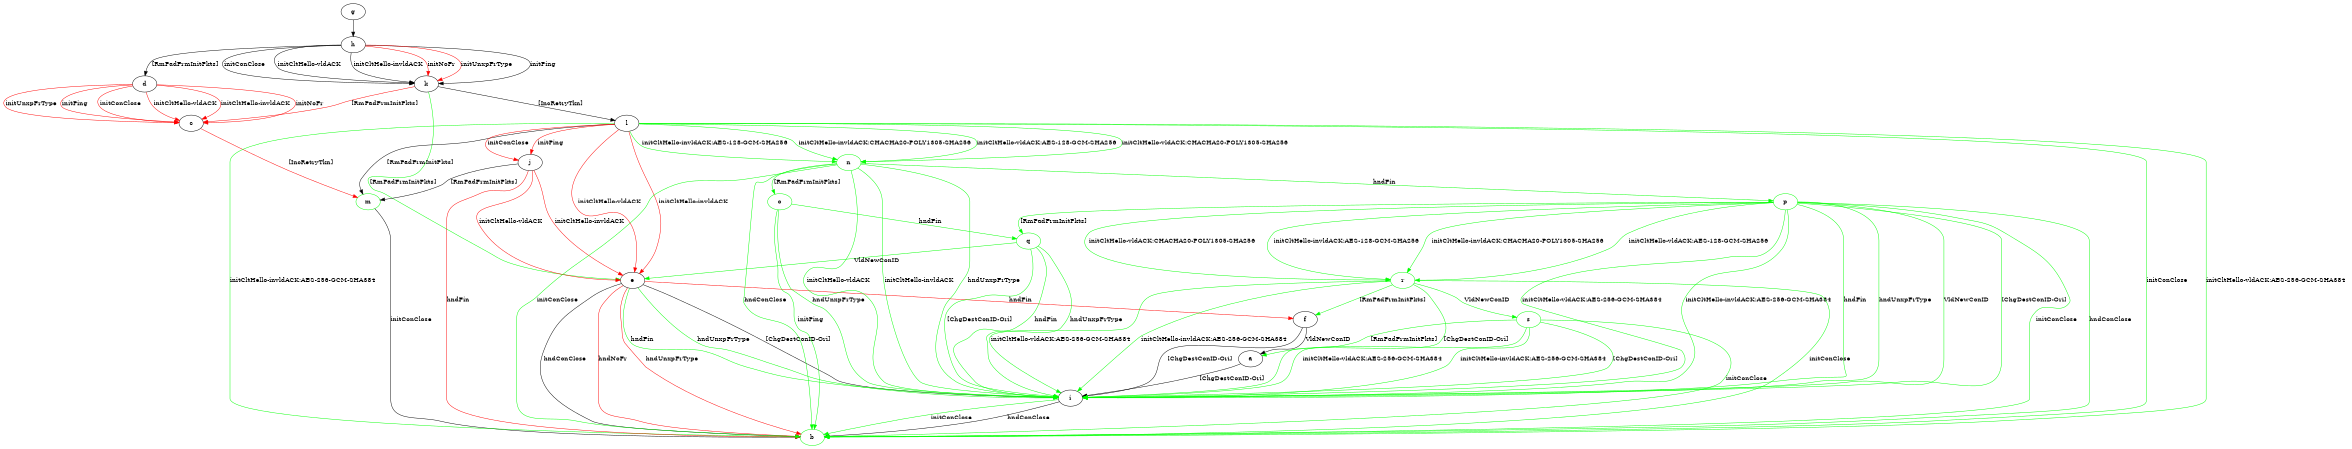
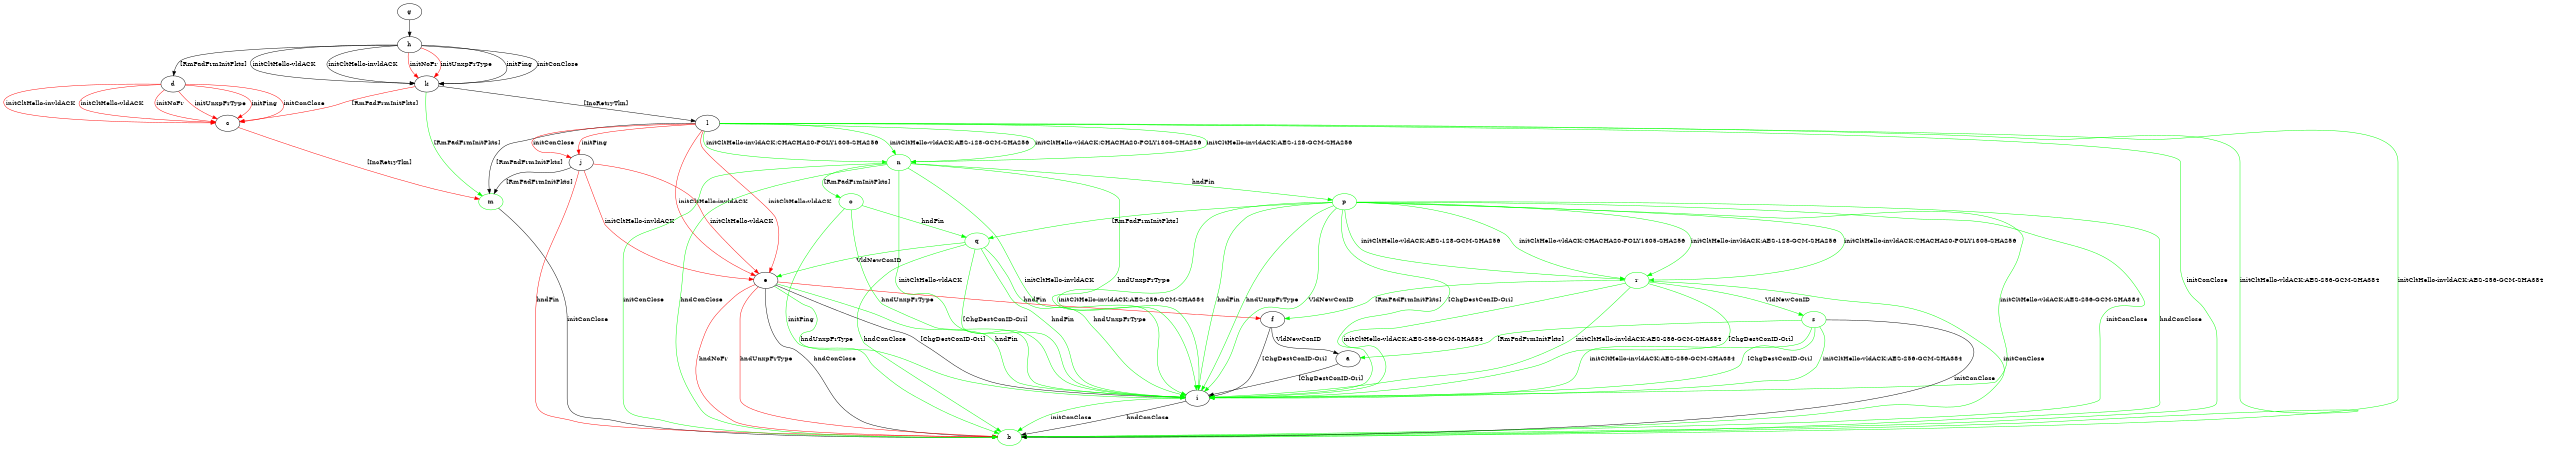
edge "k" -> "e": now "k" -> "m"
edge "q" -> "b": added, label "hndConClose"
edge "s" -> "b": color green -> black
